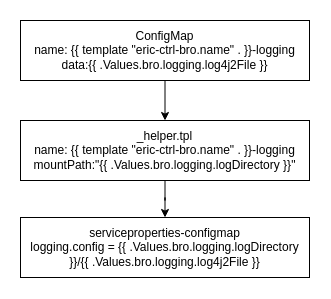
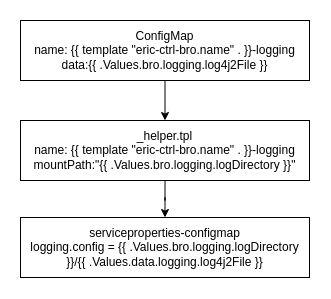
node "serviceproperties-configmap logging.config = {{ .Values.bro.logging.logDirectory }}/{{ .Values.bro.logging.log4j2File }}": label "serviceproperties-configmap logging.config = {{ .Values.bro.logging.logDirectory }}/{{ .Values.bro.logging.log4j2File }}" -> "serviceproperties-configmap logging.config = {{ .Values.bro.logging.logDirectory }}/{{ .Values.data.logging.log4j2File }}"
